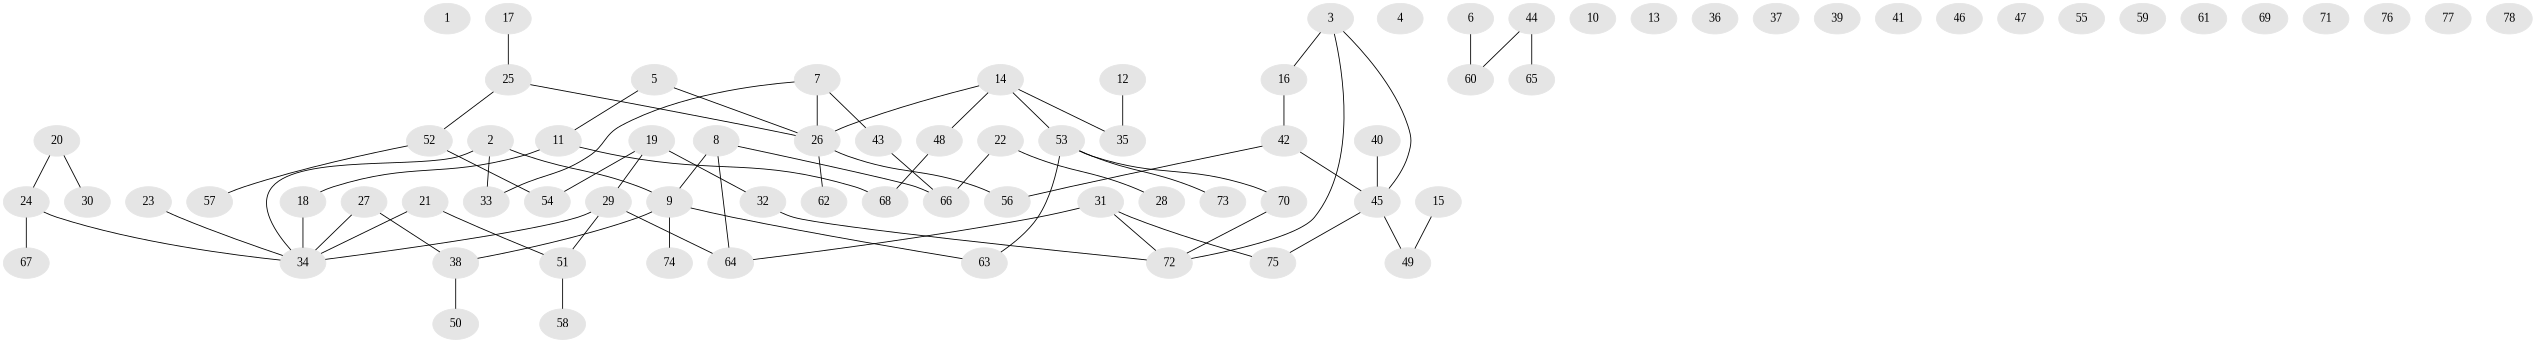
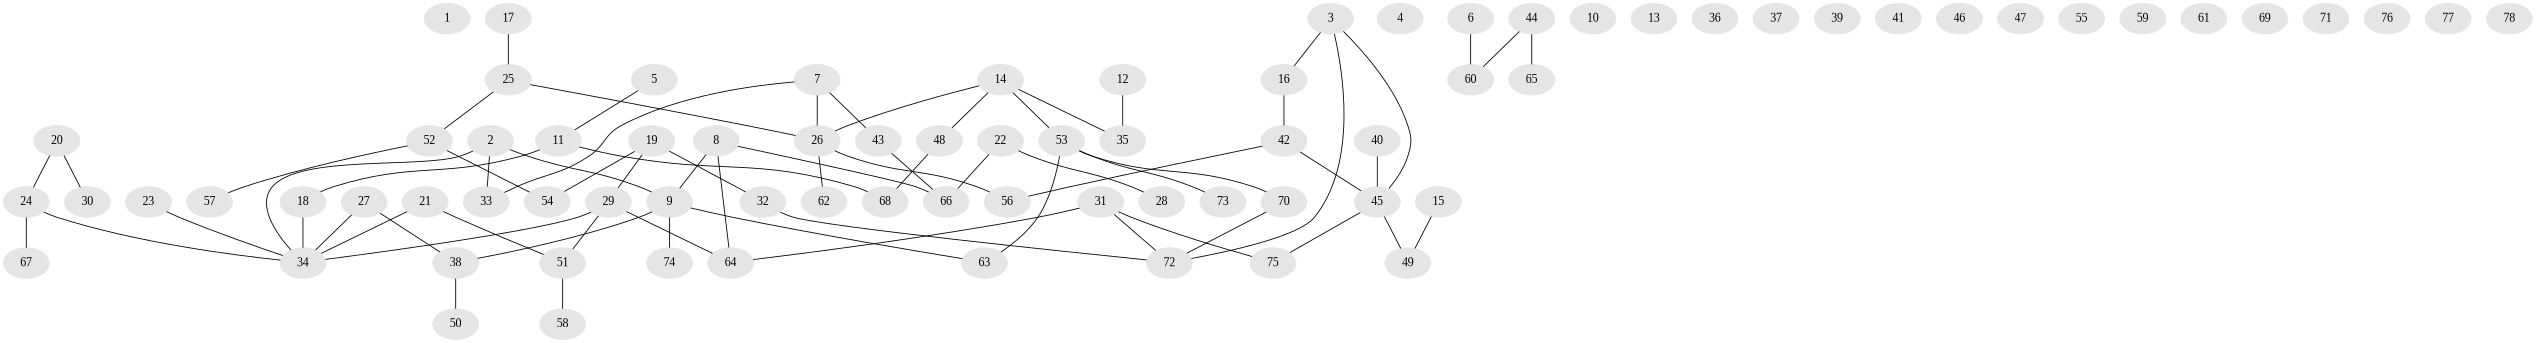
edge "5" -- "26": removed
